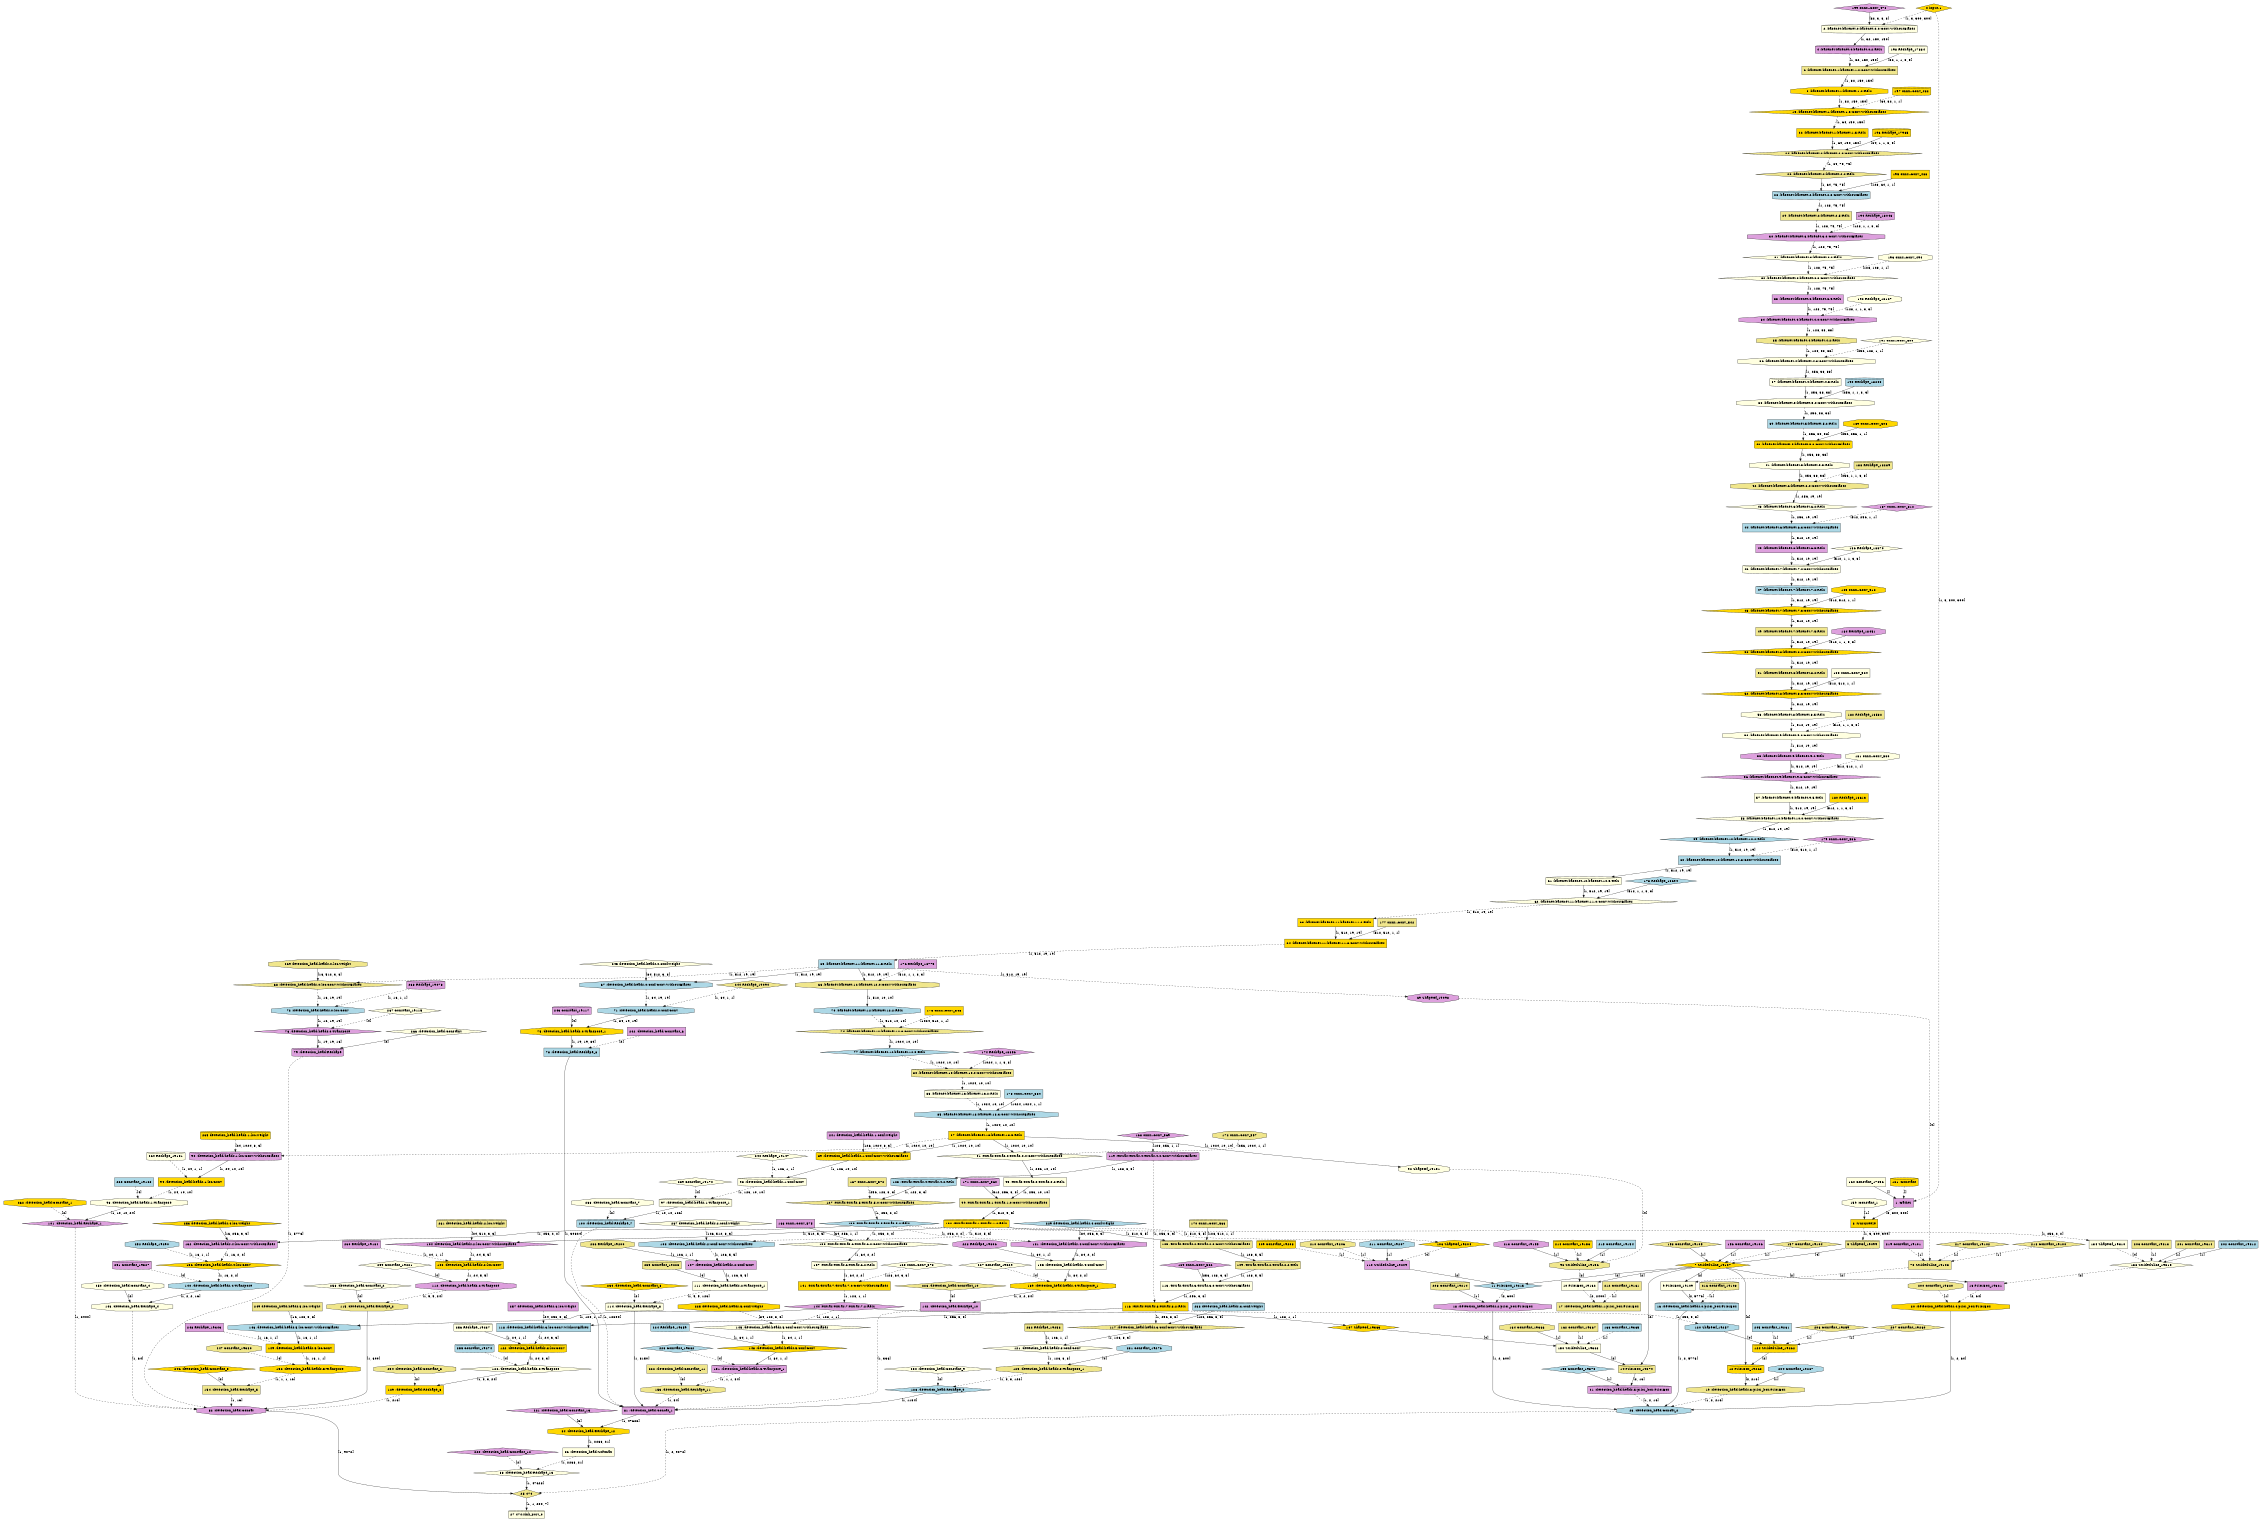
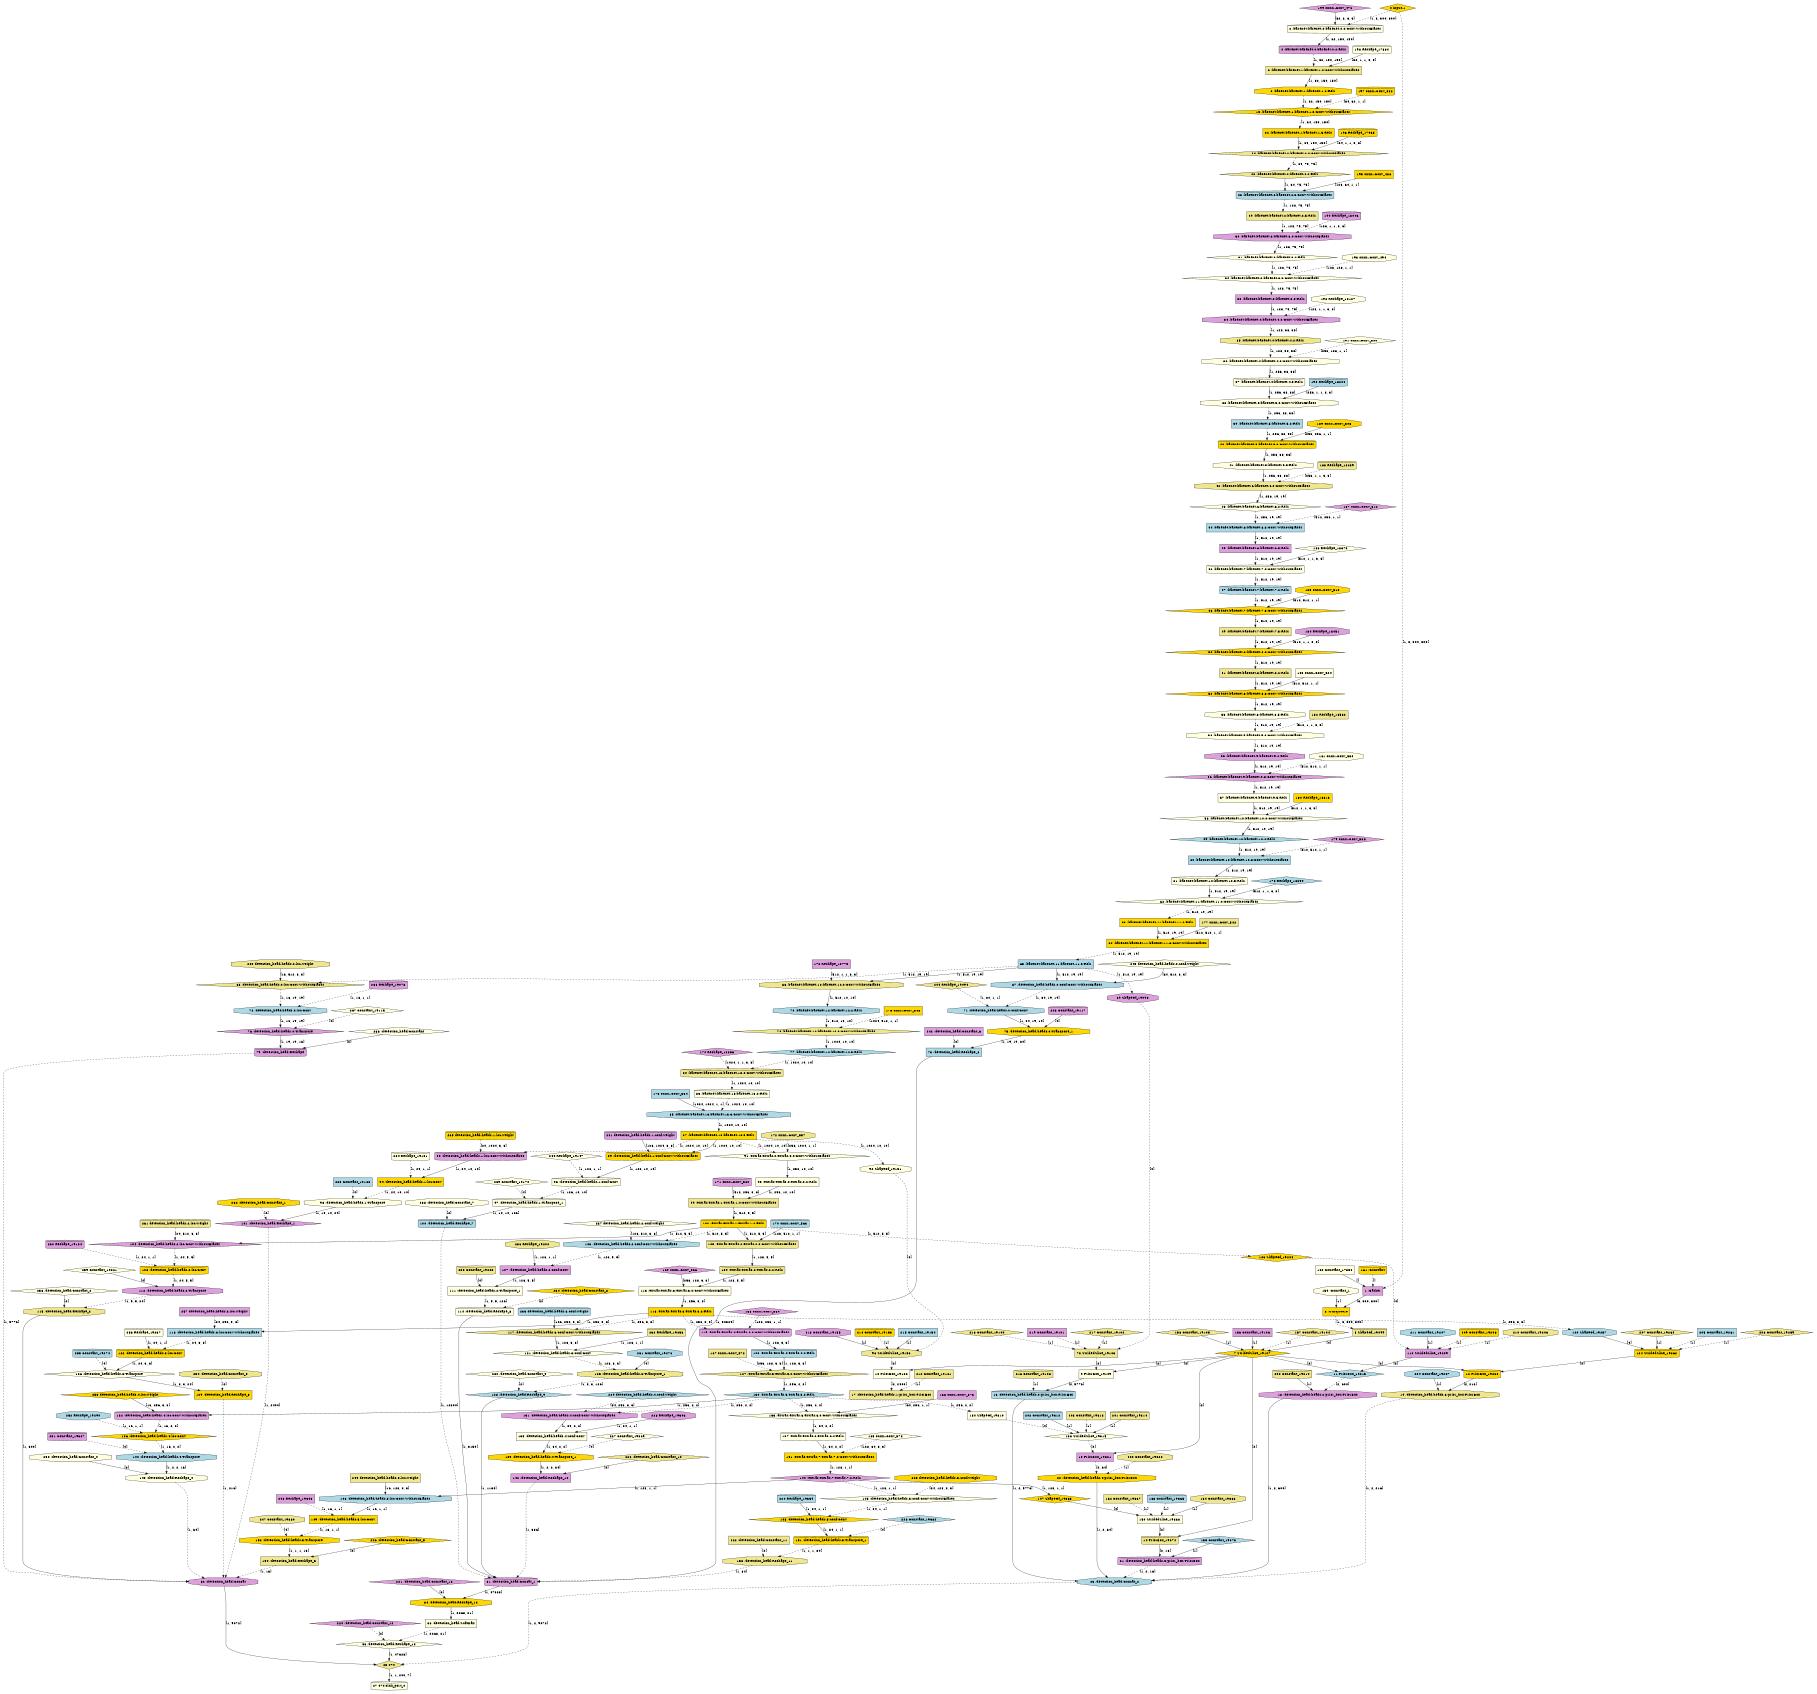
edge "87 /basenet/basenet.13/basenet.13.5/Relu" -> "91 /extras/extras.0/extras.0.0/Conv/WithoutBiases": style solid -> dashed
edge "87 /basenet/basenet.13/basenet.13.5/Relu" -> "92 ShapeOf_19151": style solid -> dashed
node "170 onnx::Conv_563": fillcolor khaki -> lightblue
edge "119 /extras/extras.4/extras.4.0/Conv/WithoutBiases" -> "116 /extras/extras.3/extras.3.2/Relu": reversed
node "151 /detection_head/heads.5/Transpose_1": fillcolor plum -> gold
